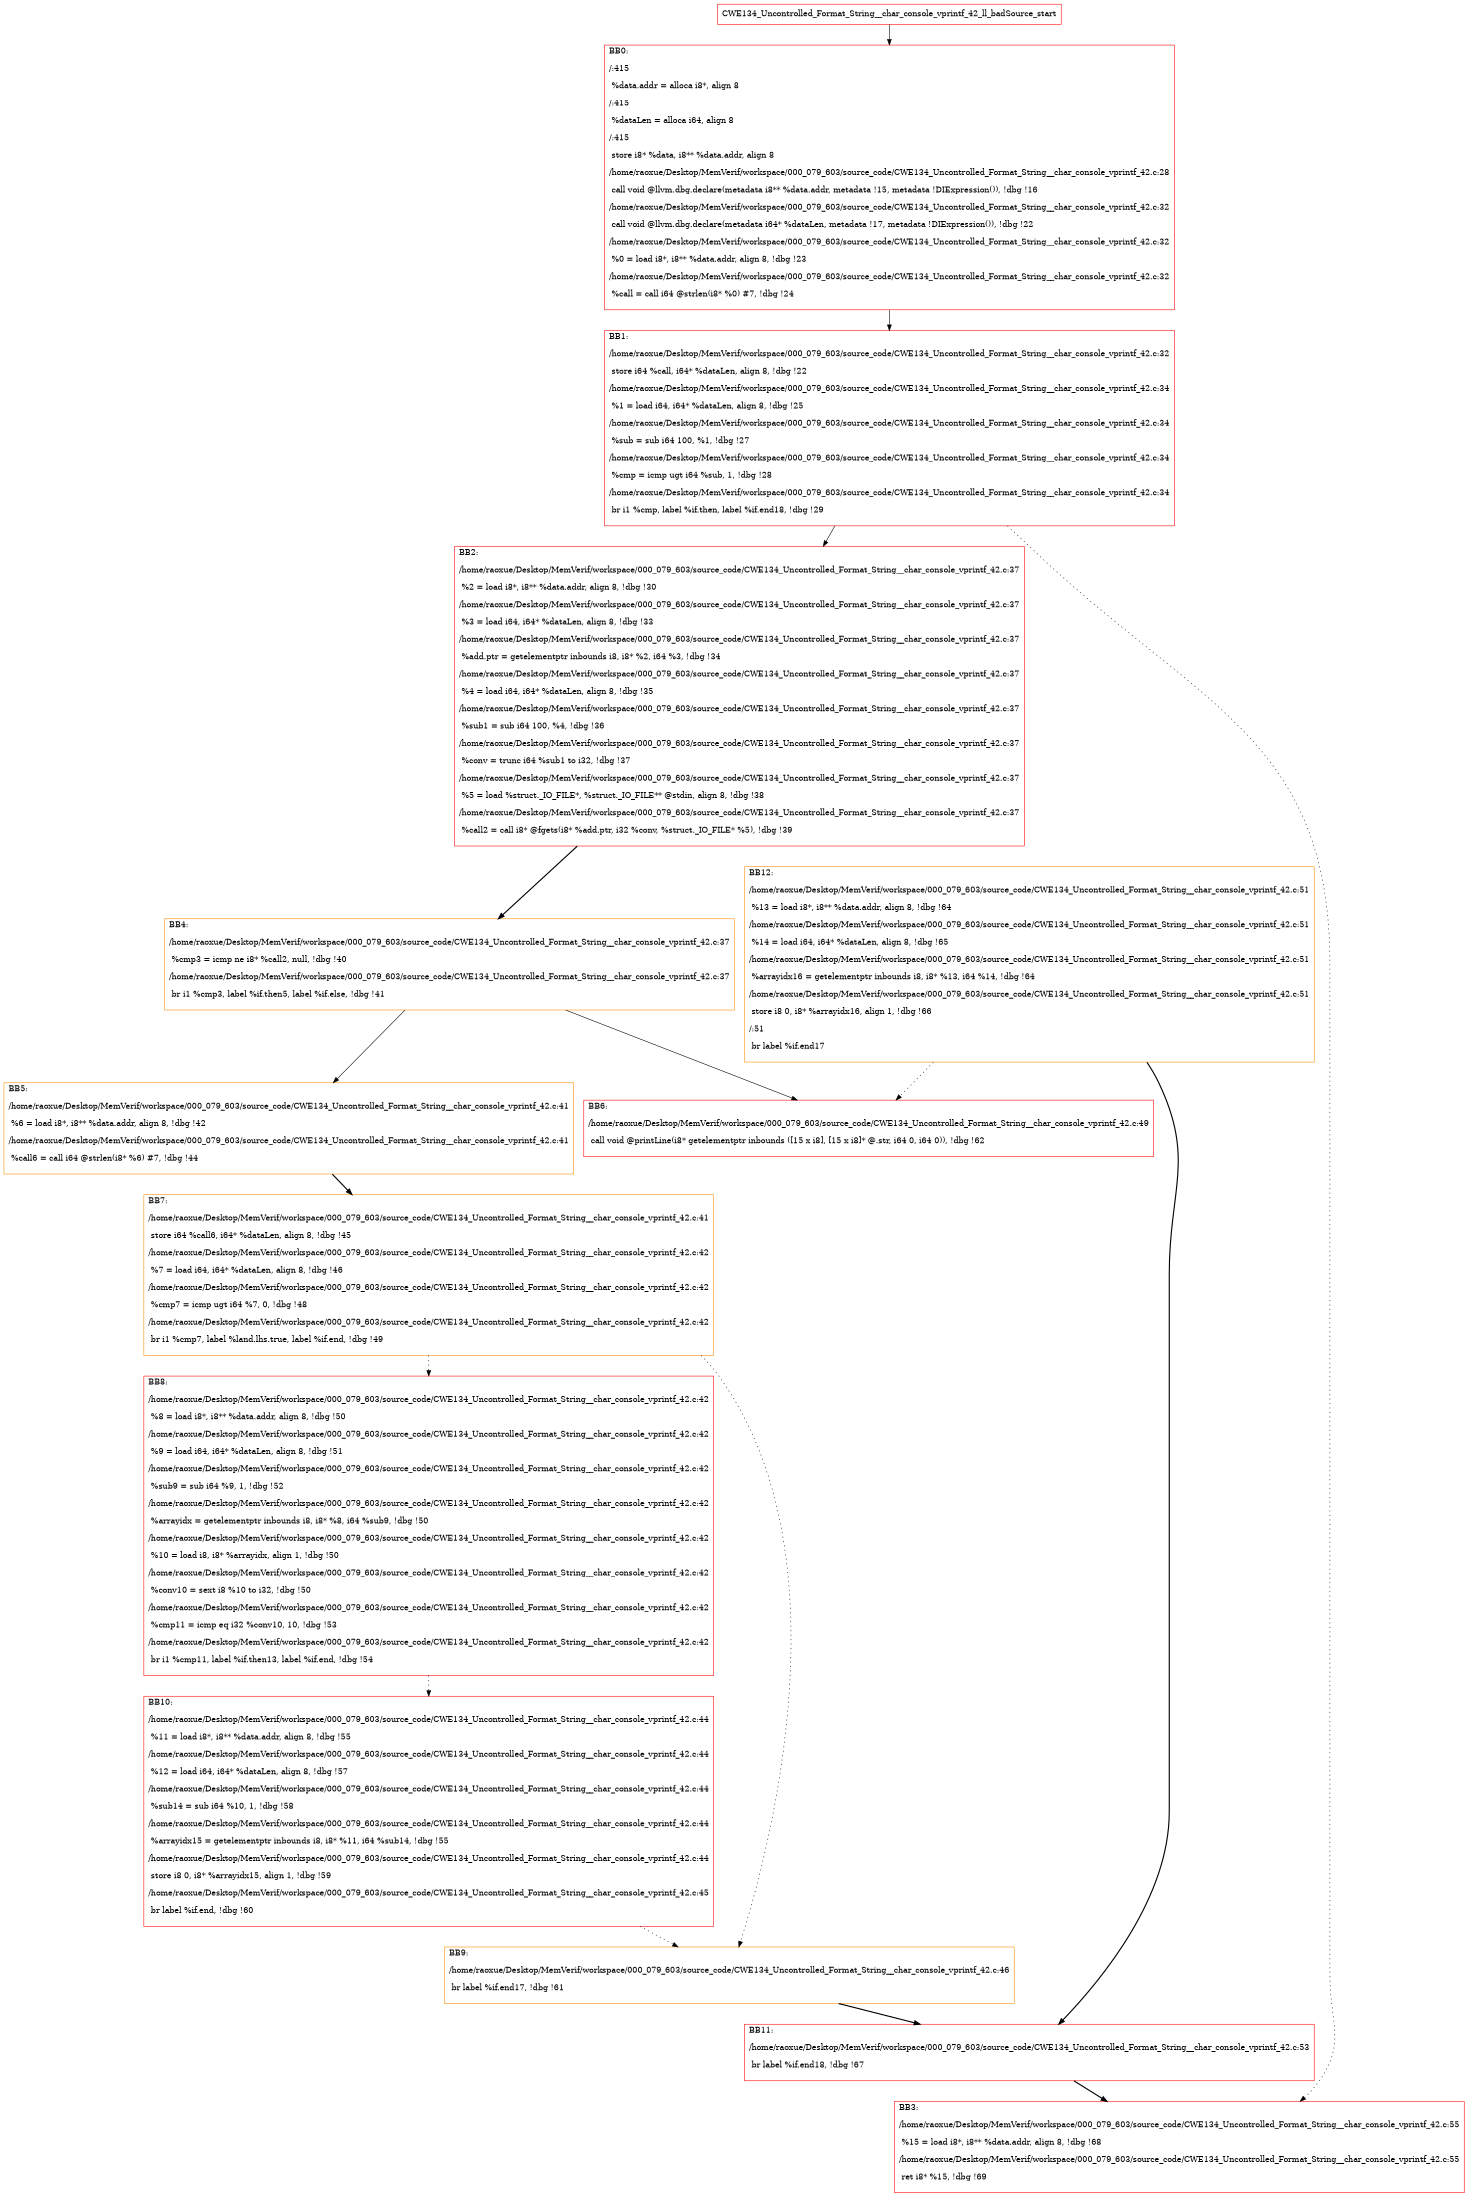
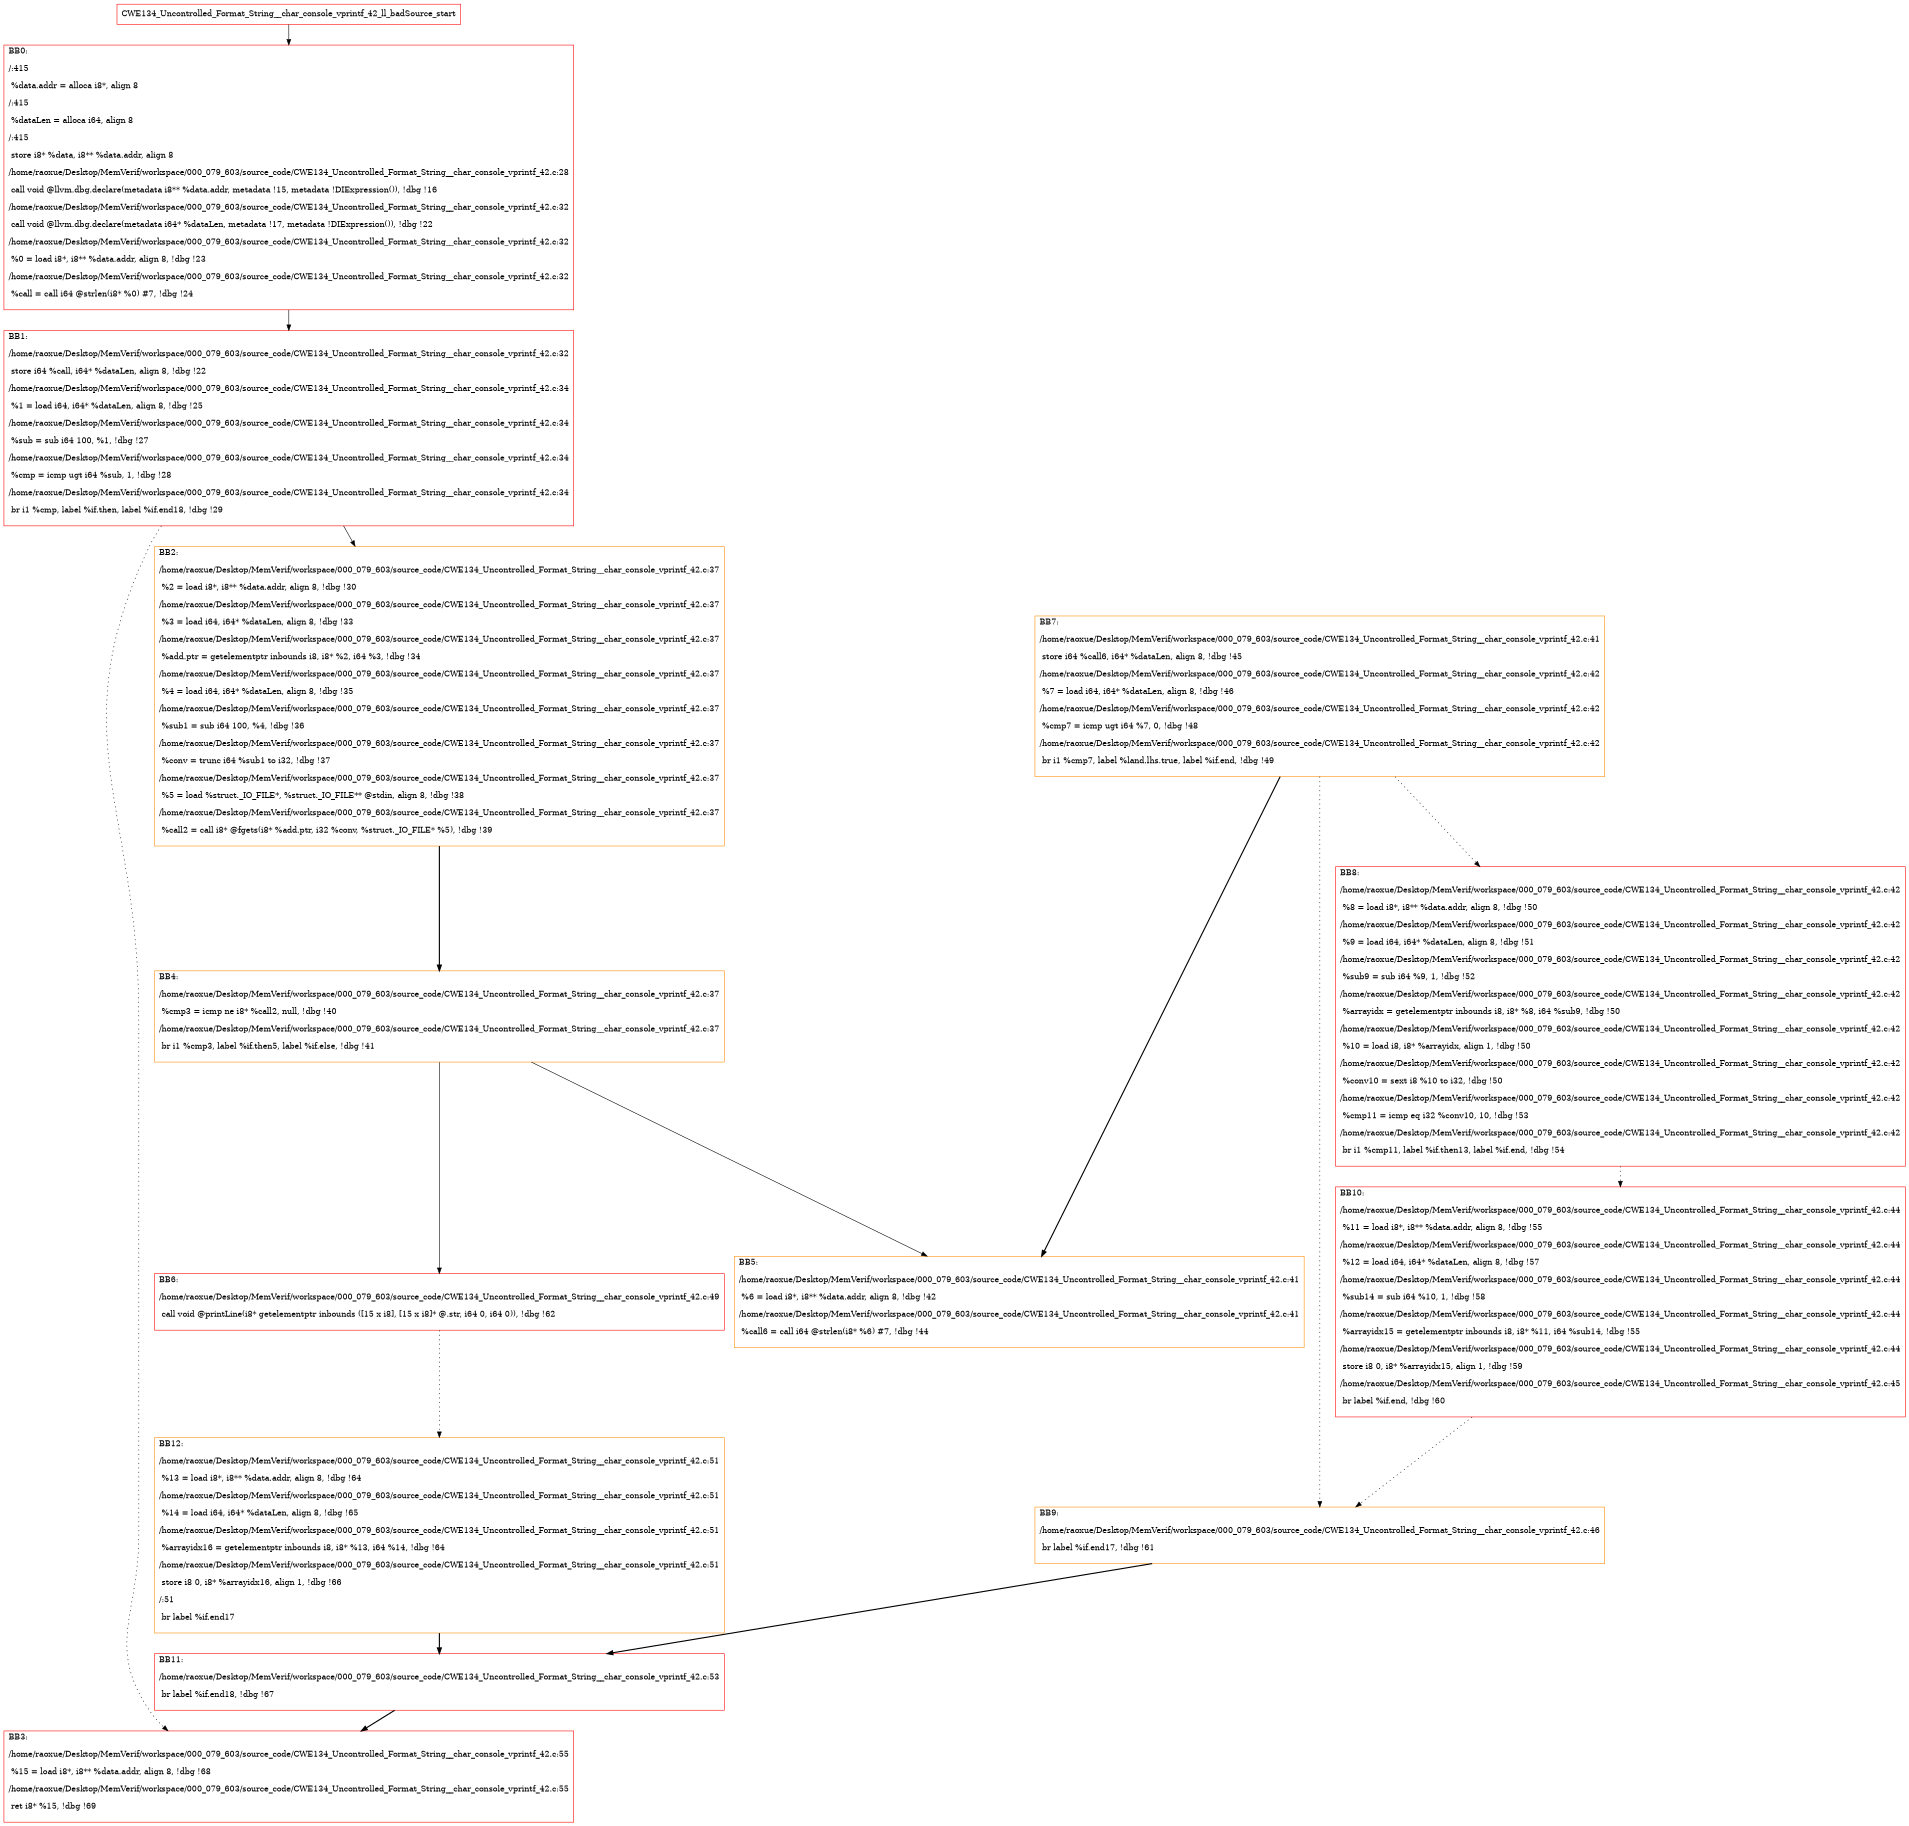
node "BB2:": color red -> darkorange
edge "BB12:" -> "BB6:": reversed
edge "BB5:" -> "BB7:": reversed
